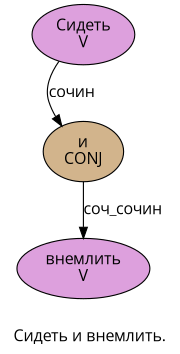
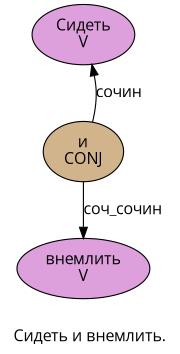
edge "Сидеть V" -> "и CONJ": reversed
